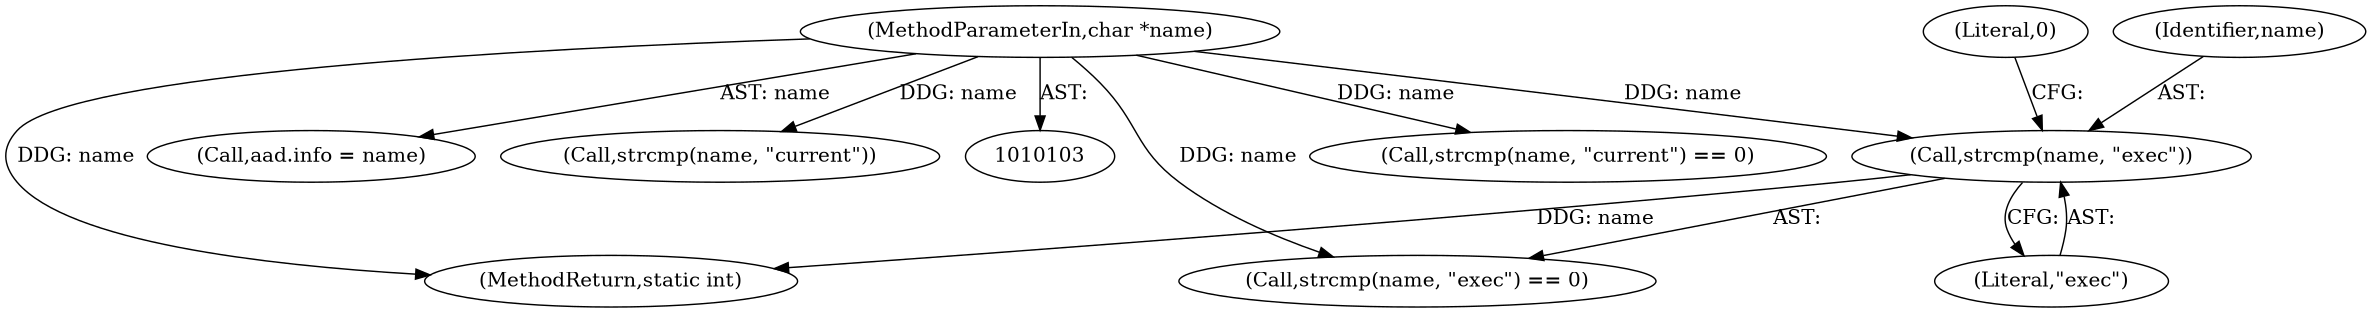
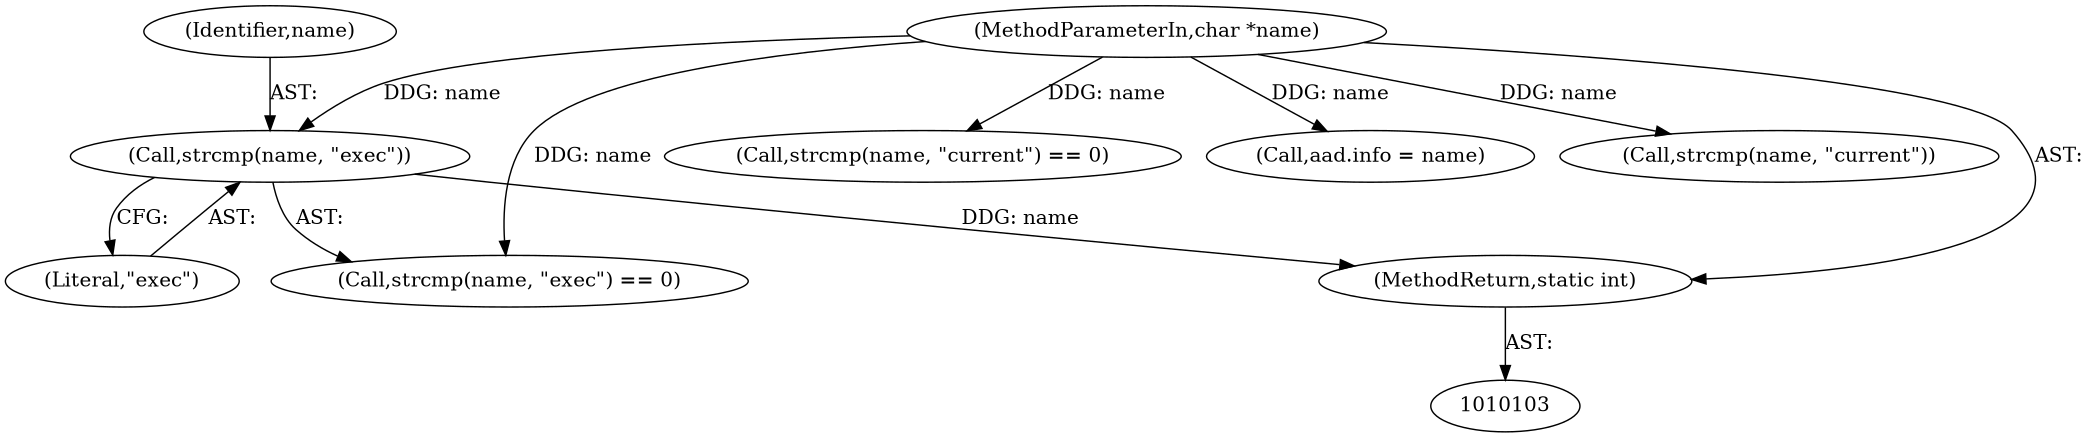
node "(Literal,0)": removed
edge "(MethodParameterIn,char *name)" -> "1010103": now "(MethodReturn,static int)" -> "1010103"
edge "(MethodParameterIn,char *name)" -> "(Call,aad.info = name)": label "AST: name" -> "DDG: name"
edge "(MethodParameterIn,char *name)" -> "(MethodReturn,static int)": label "DDG: name" -> "AST: "
